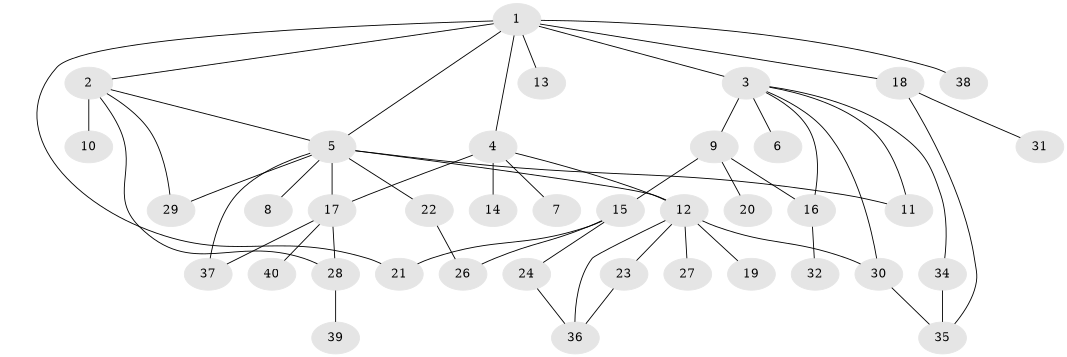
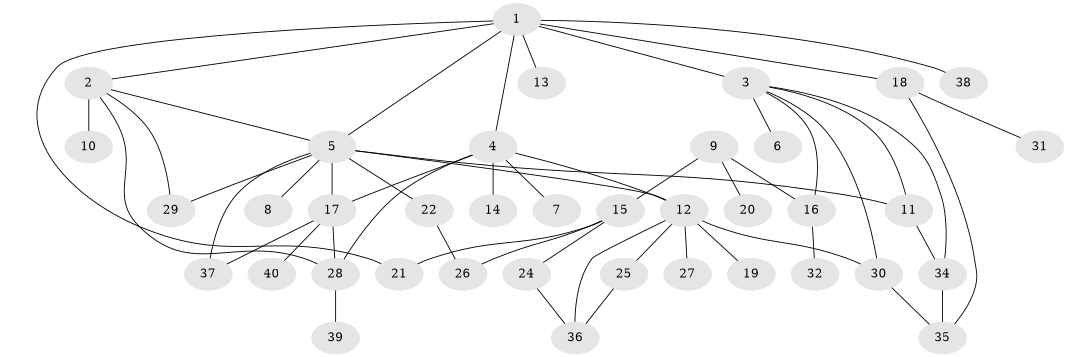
edge "3" -- "9": removed
edge "4" -- "28": added
edge "11" -- "34": added
node "23": label "23" -> "25"
